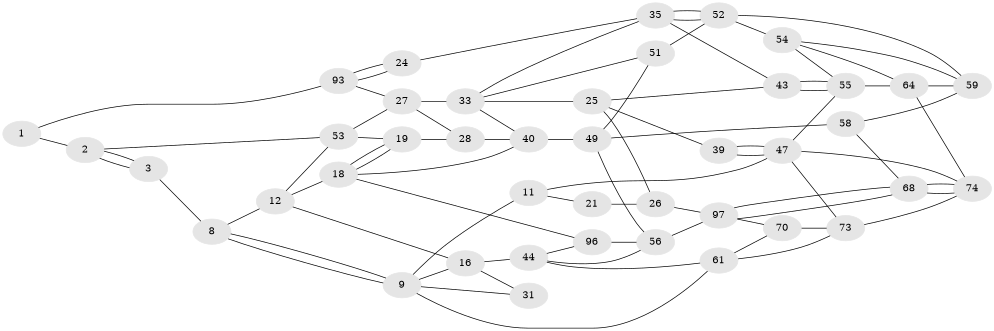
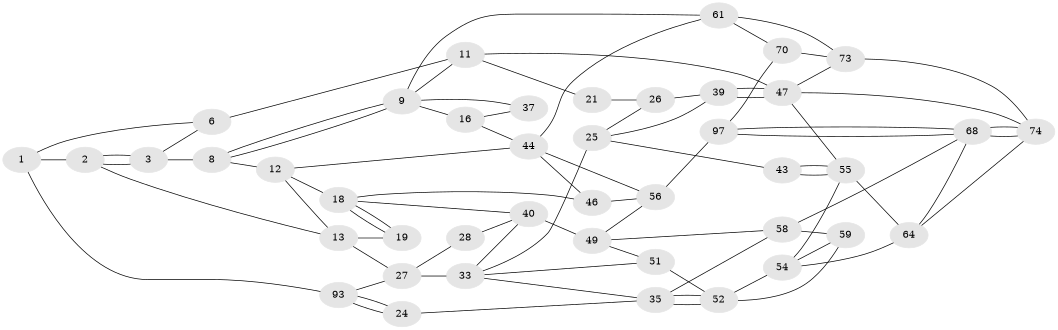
edge "35" -- "43": now "35" -- "58"
edge "64" -- "59": now "64" -- "68"
node "6": added
node "53": label "53" -> "13"
edge "19" -- "28": removed
edge "26" -- "97": now "26" -- "39"
edge "12" -- "16": now "12" -- "44"
node "96": label "96" -> "46"
node "31": label "31" -> "37"
